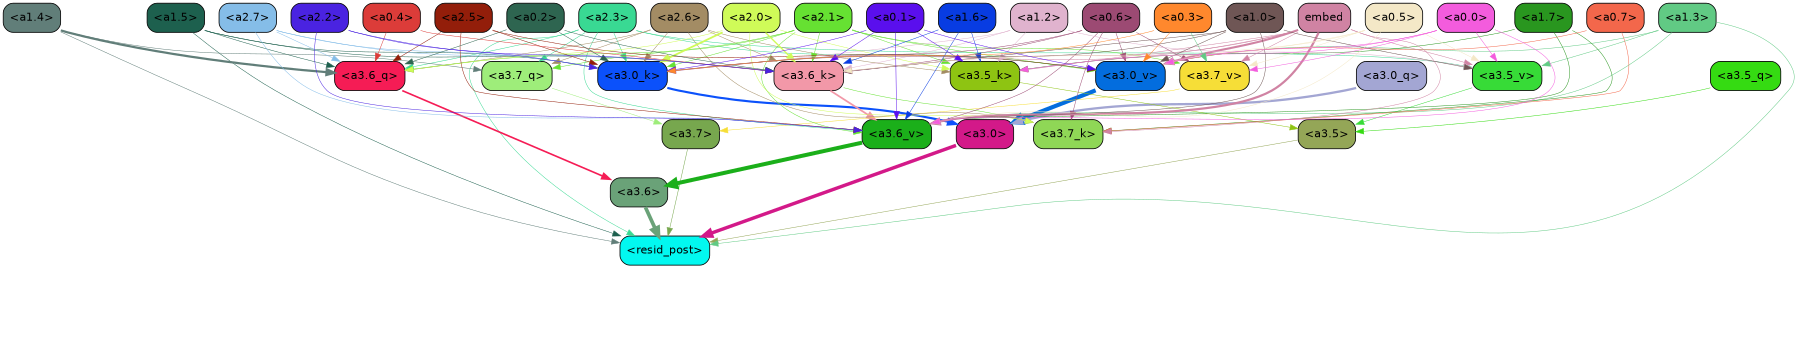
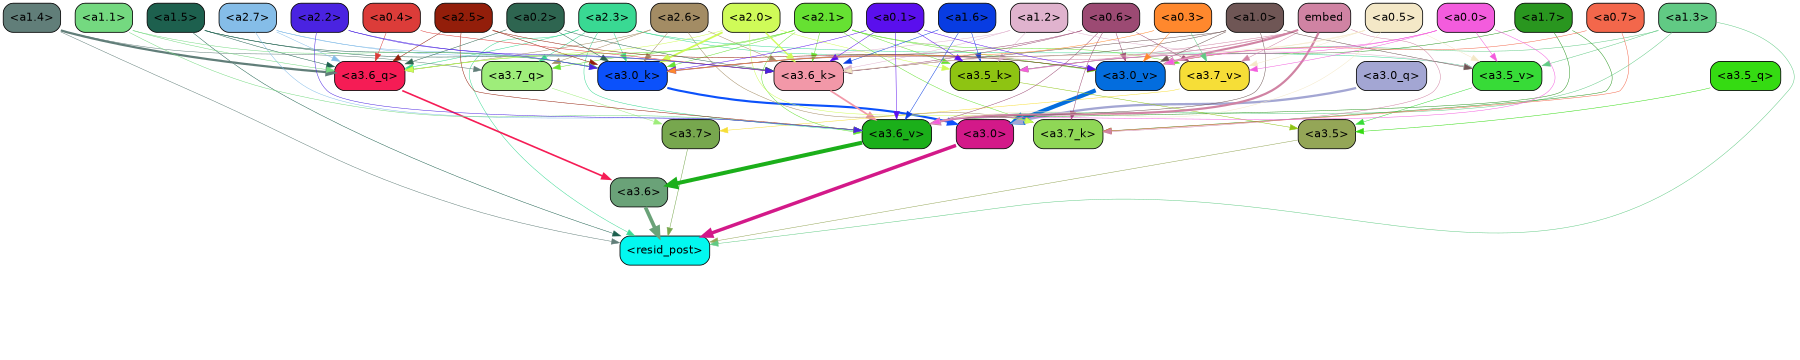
node "<a1.1>": added
edge "embed" -> "<a3.5_v>": removed
edge "<a2.6>" -> "<a3.5_k>": removed
edge "<a3.6_k>" -> "<a3.7_k>": now "<a2.1>" -> "<a3.7_k>"
